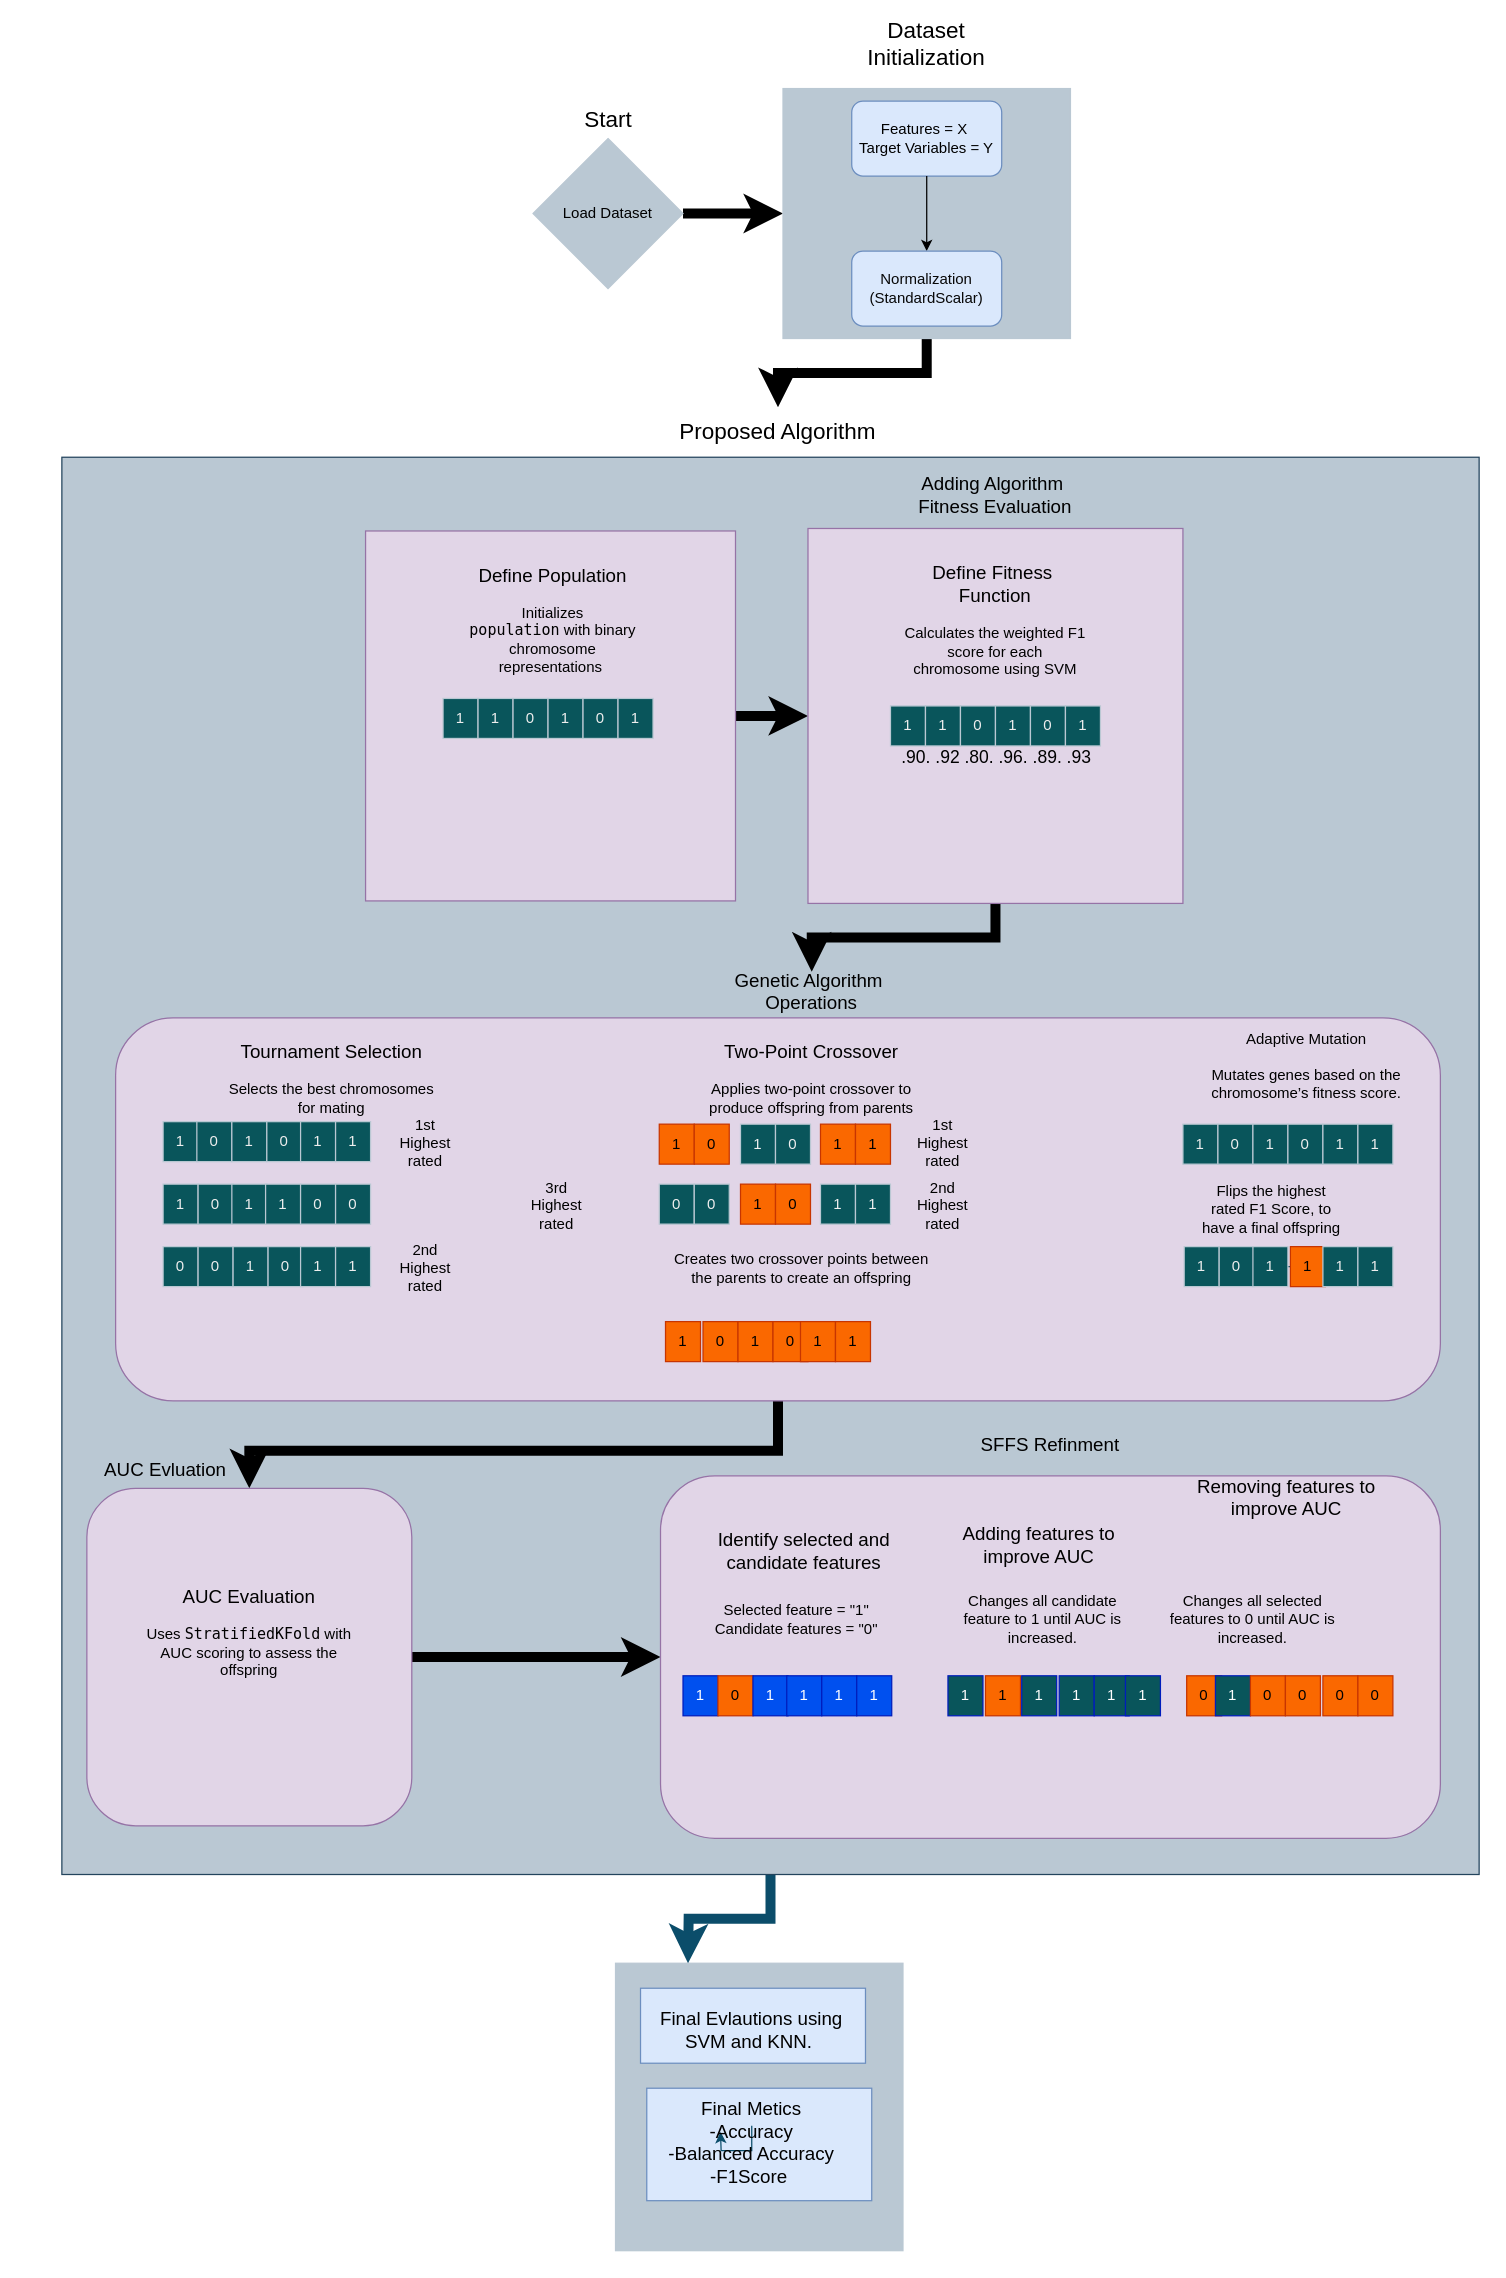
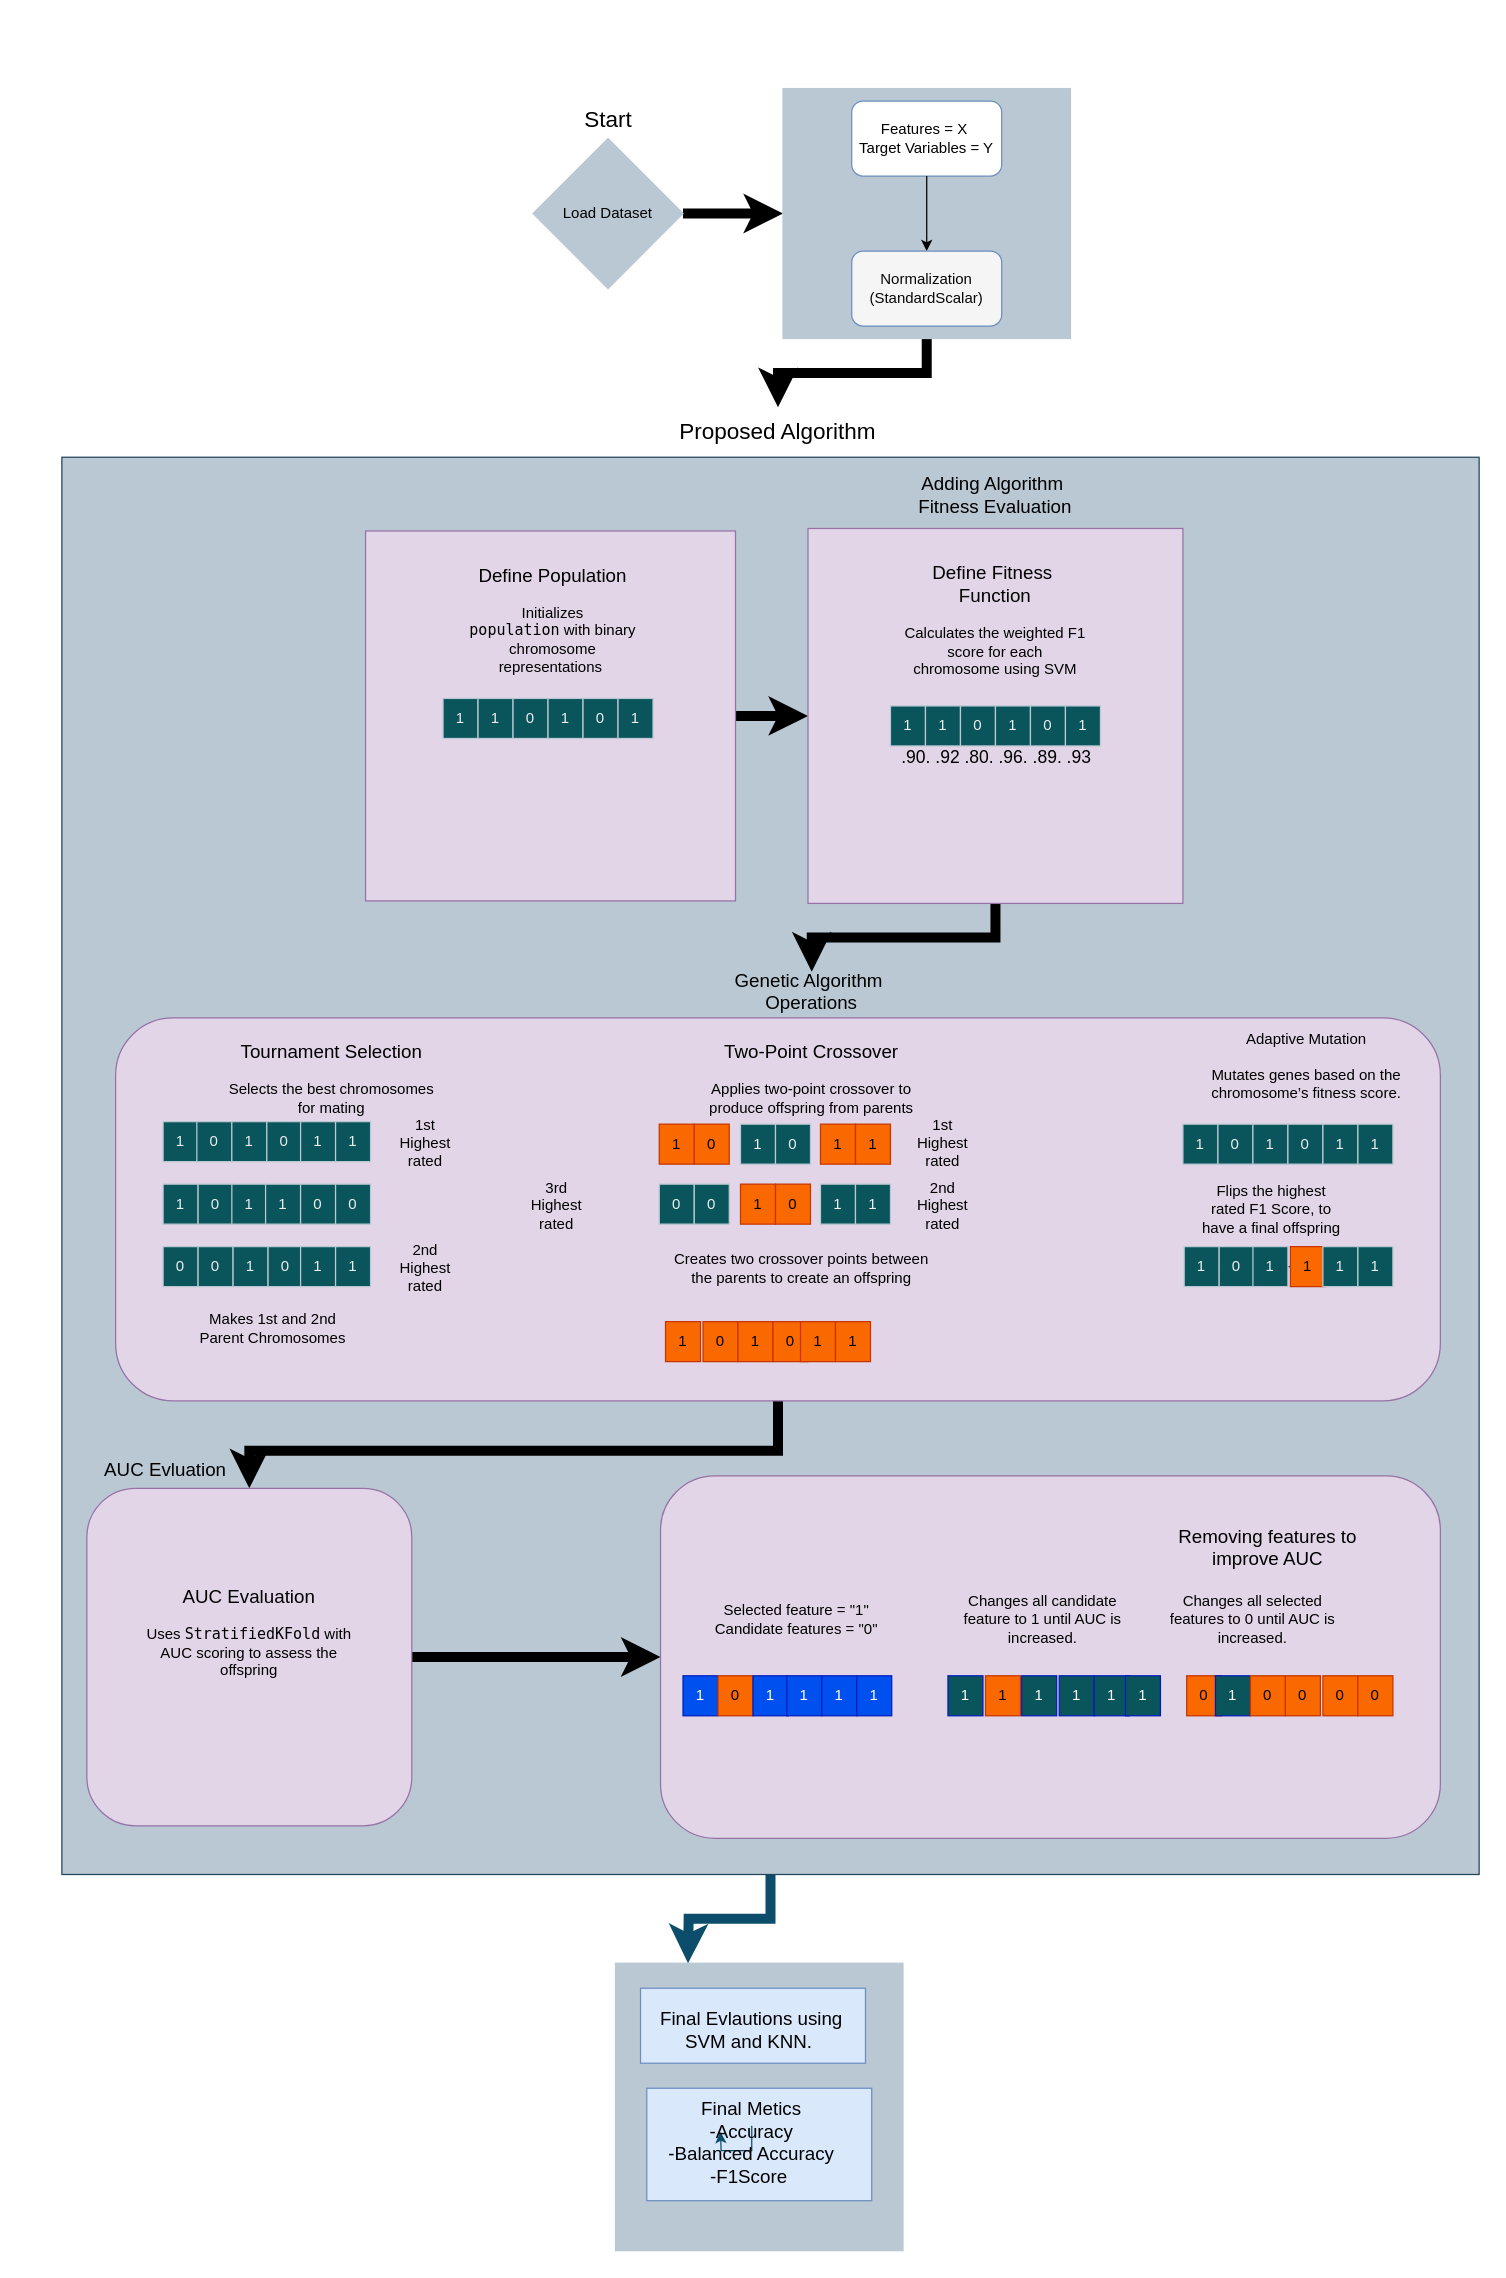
node "Dataset Initialization": removed
node "Features = X Target Variables = Y": fillcolor #dae8fc -> #ffffff
node "Normalization (StandardScalar)": fillcolor #dae8fc -> #f5f5f5
node "Makes 1st and 2nd Parent Chromosomes": added
node "SFFS Refinment": removed
node "Removing features to improve AUC": moved (1287, 1507) -> (1268, 1557)
node "Adding features to improve AUC": removed
node "Identify selected and candidate features": removed
